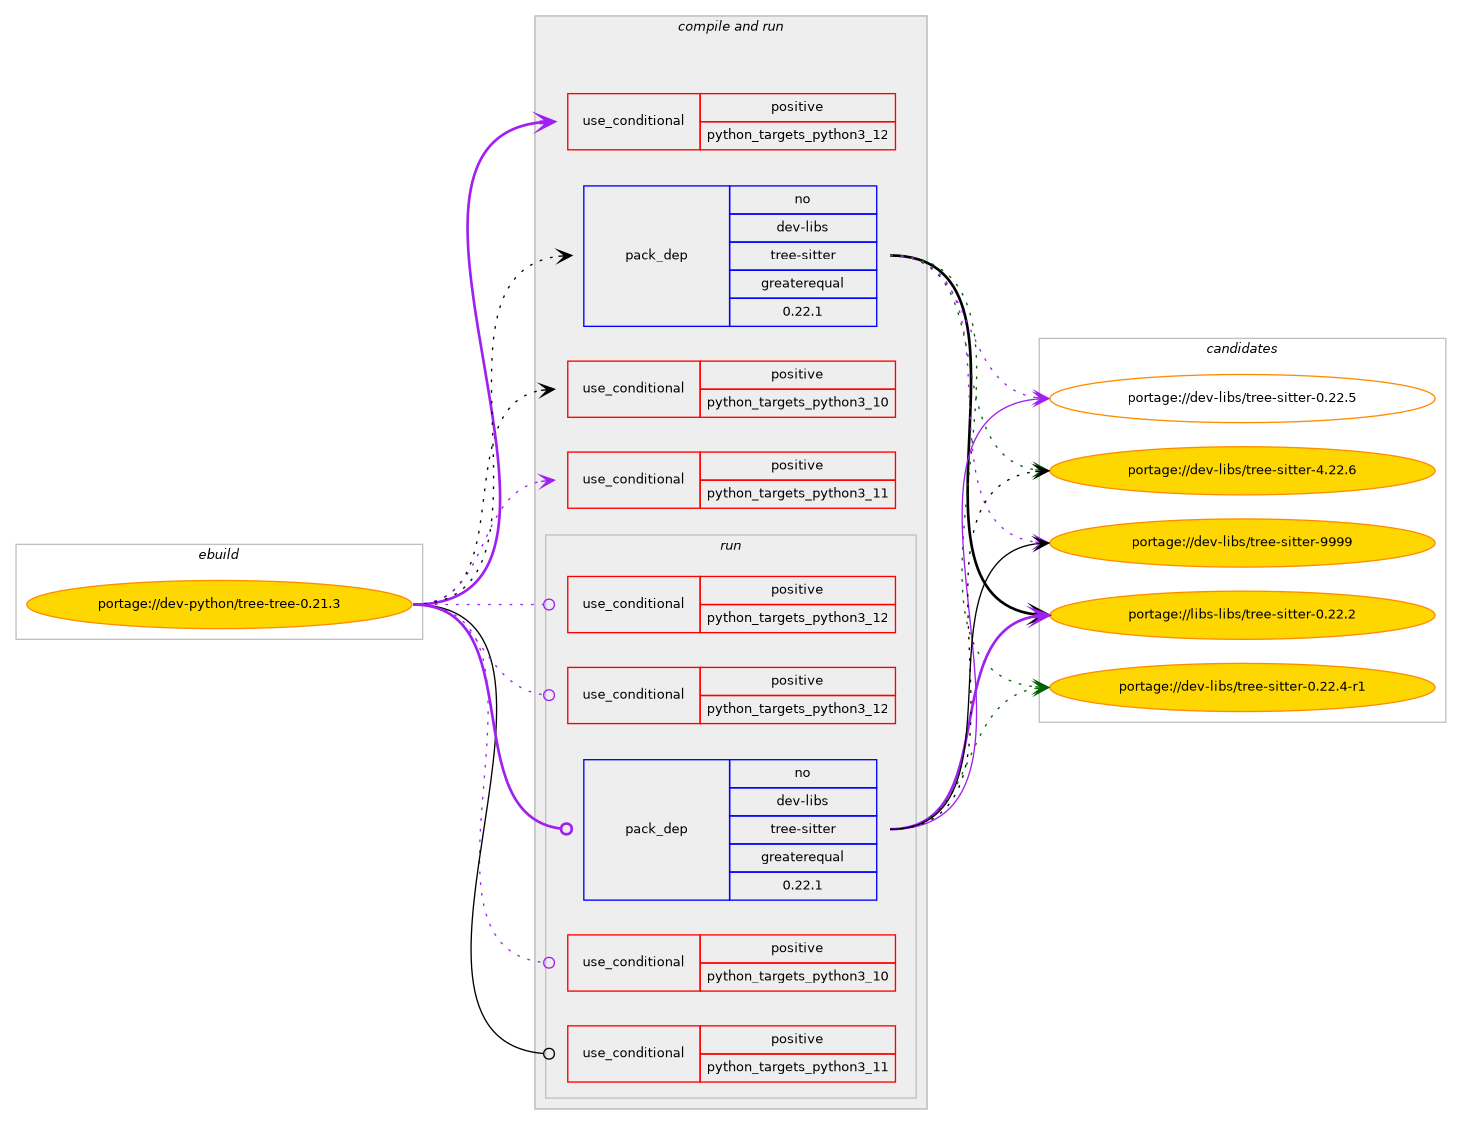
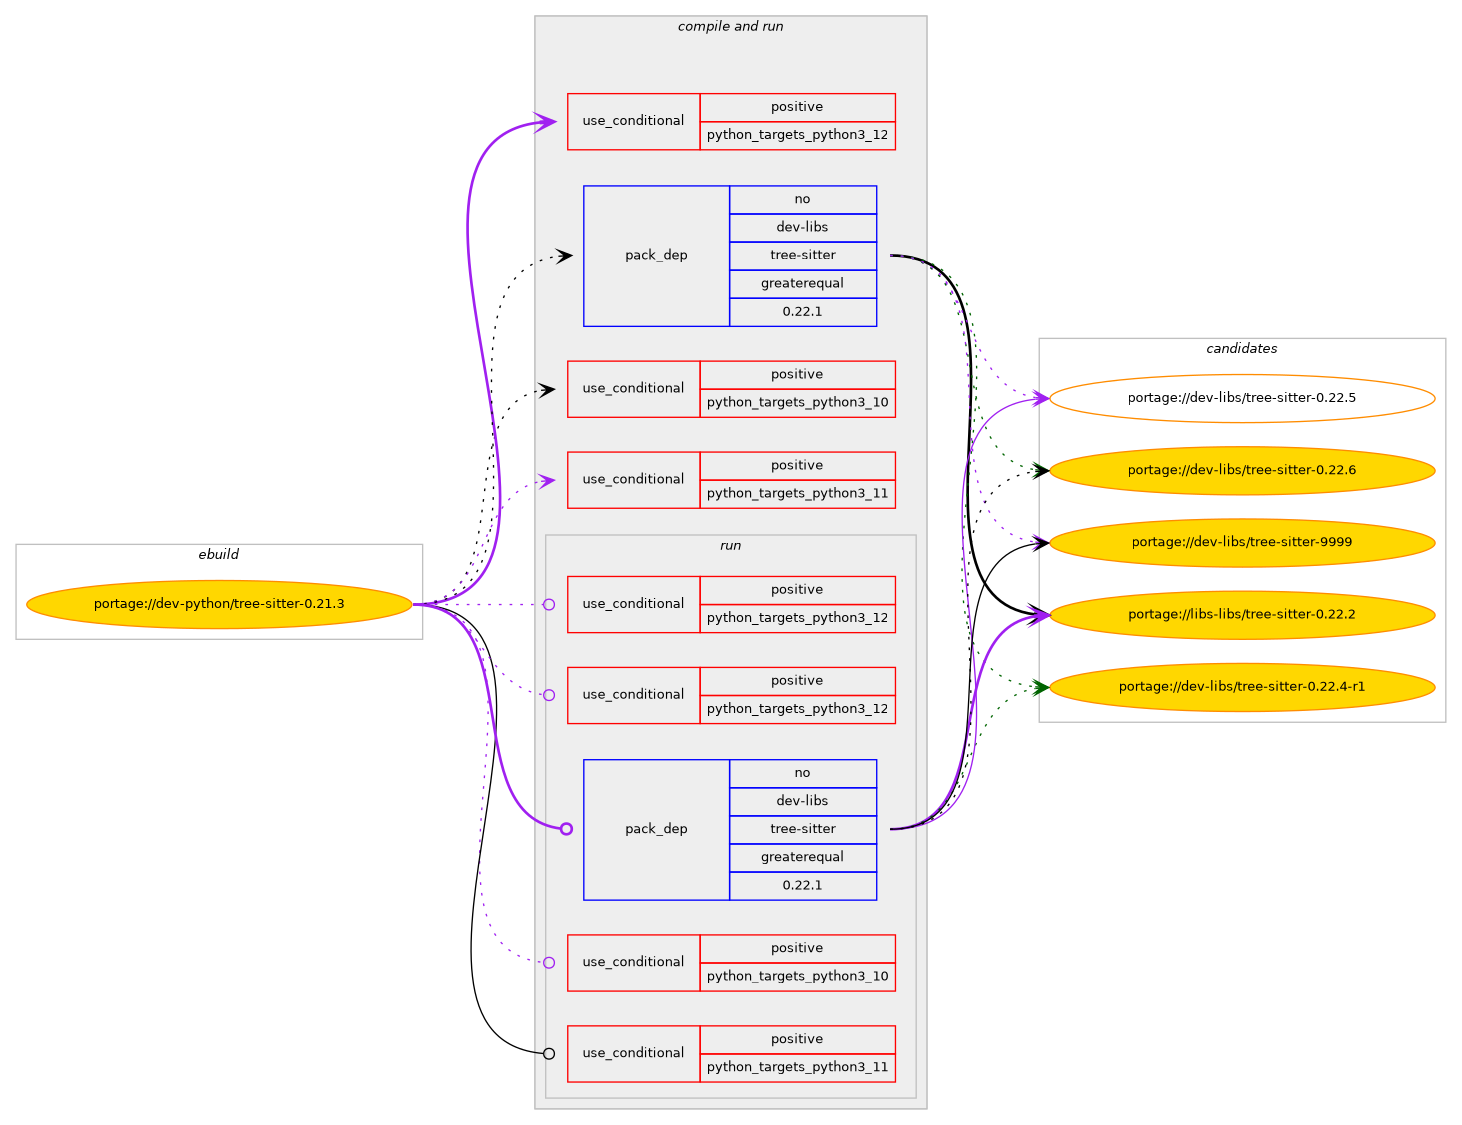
node "portage://dev-libs/tree-sitter-4.22.6": label "portage://dev-libs/tree-sitter-4.22.6" -> "portage://dev-libs/tree-sitter-0.22.6"
node "portage://dev-python/tree-tree-0.21.3": label "portage://dev-python/tree-tree-0.21.3" -> "portage://dev-python/tree-sitter-0.21.3"
